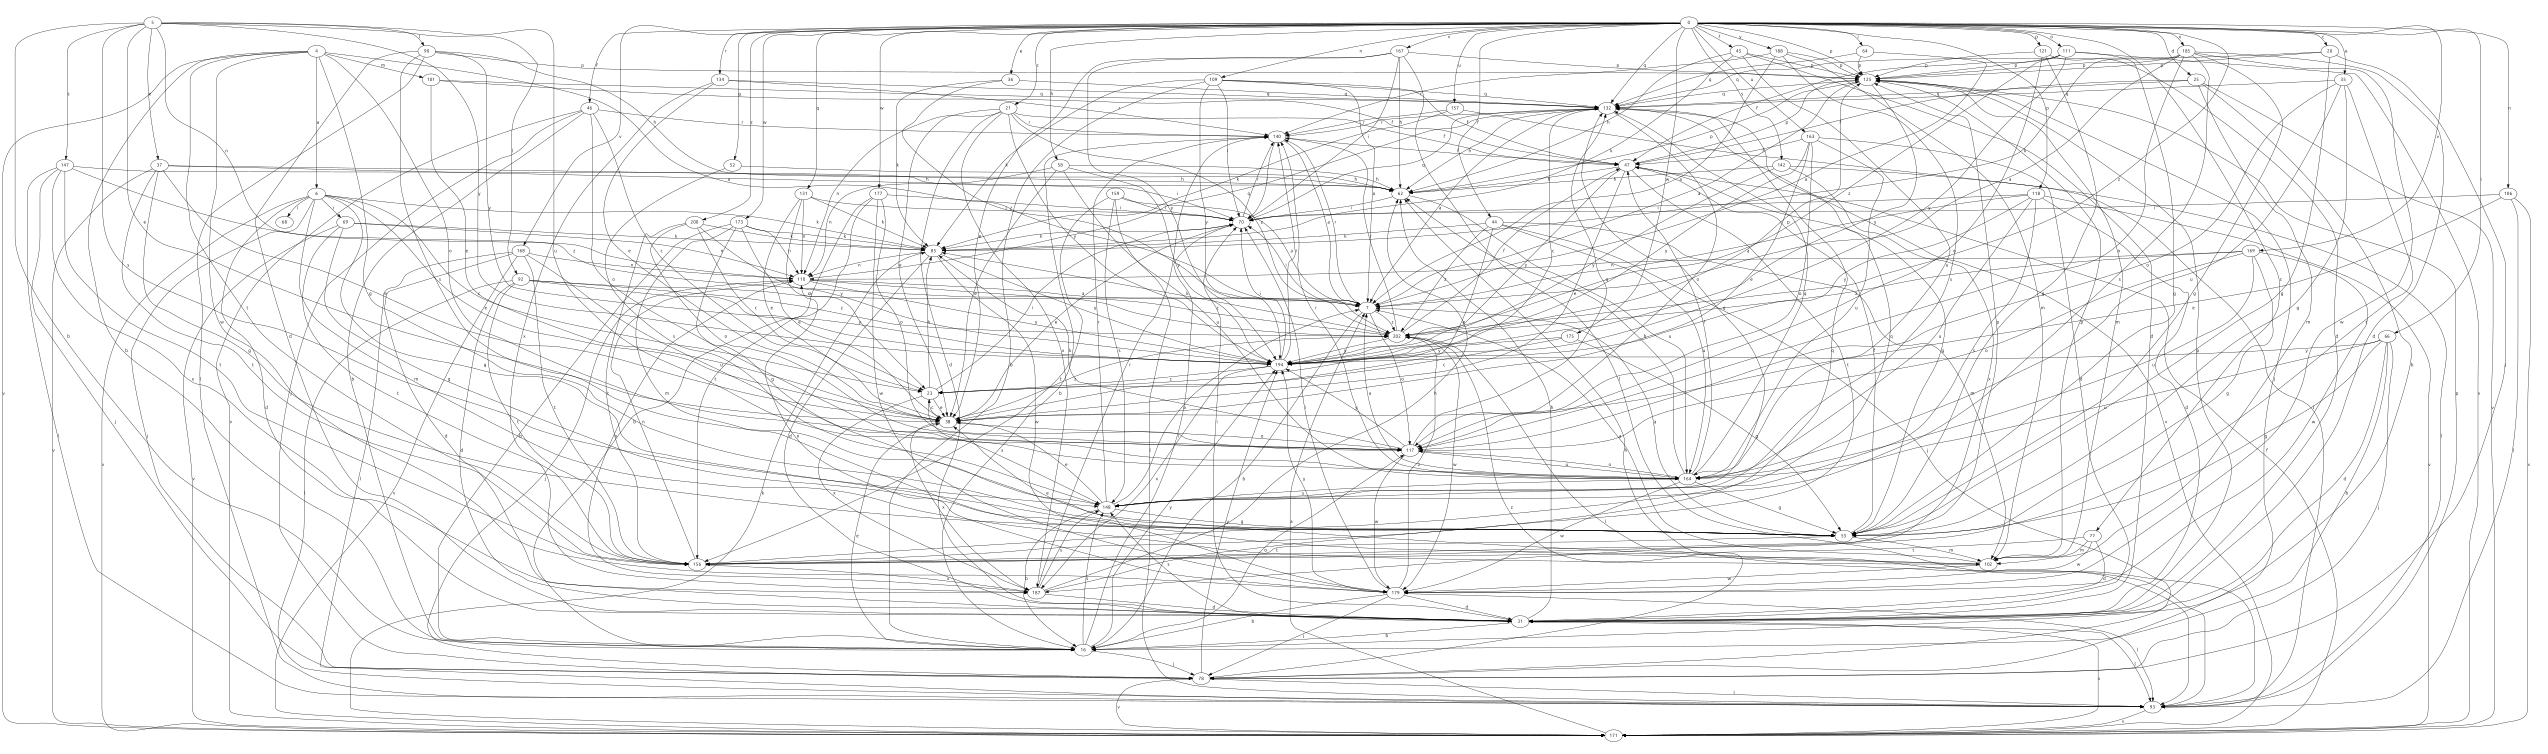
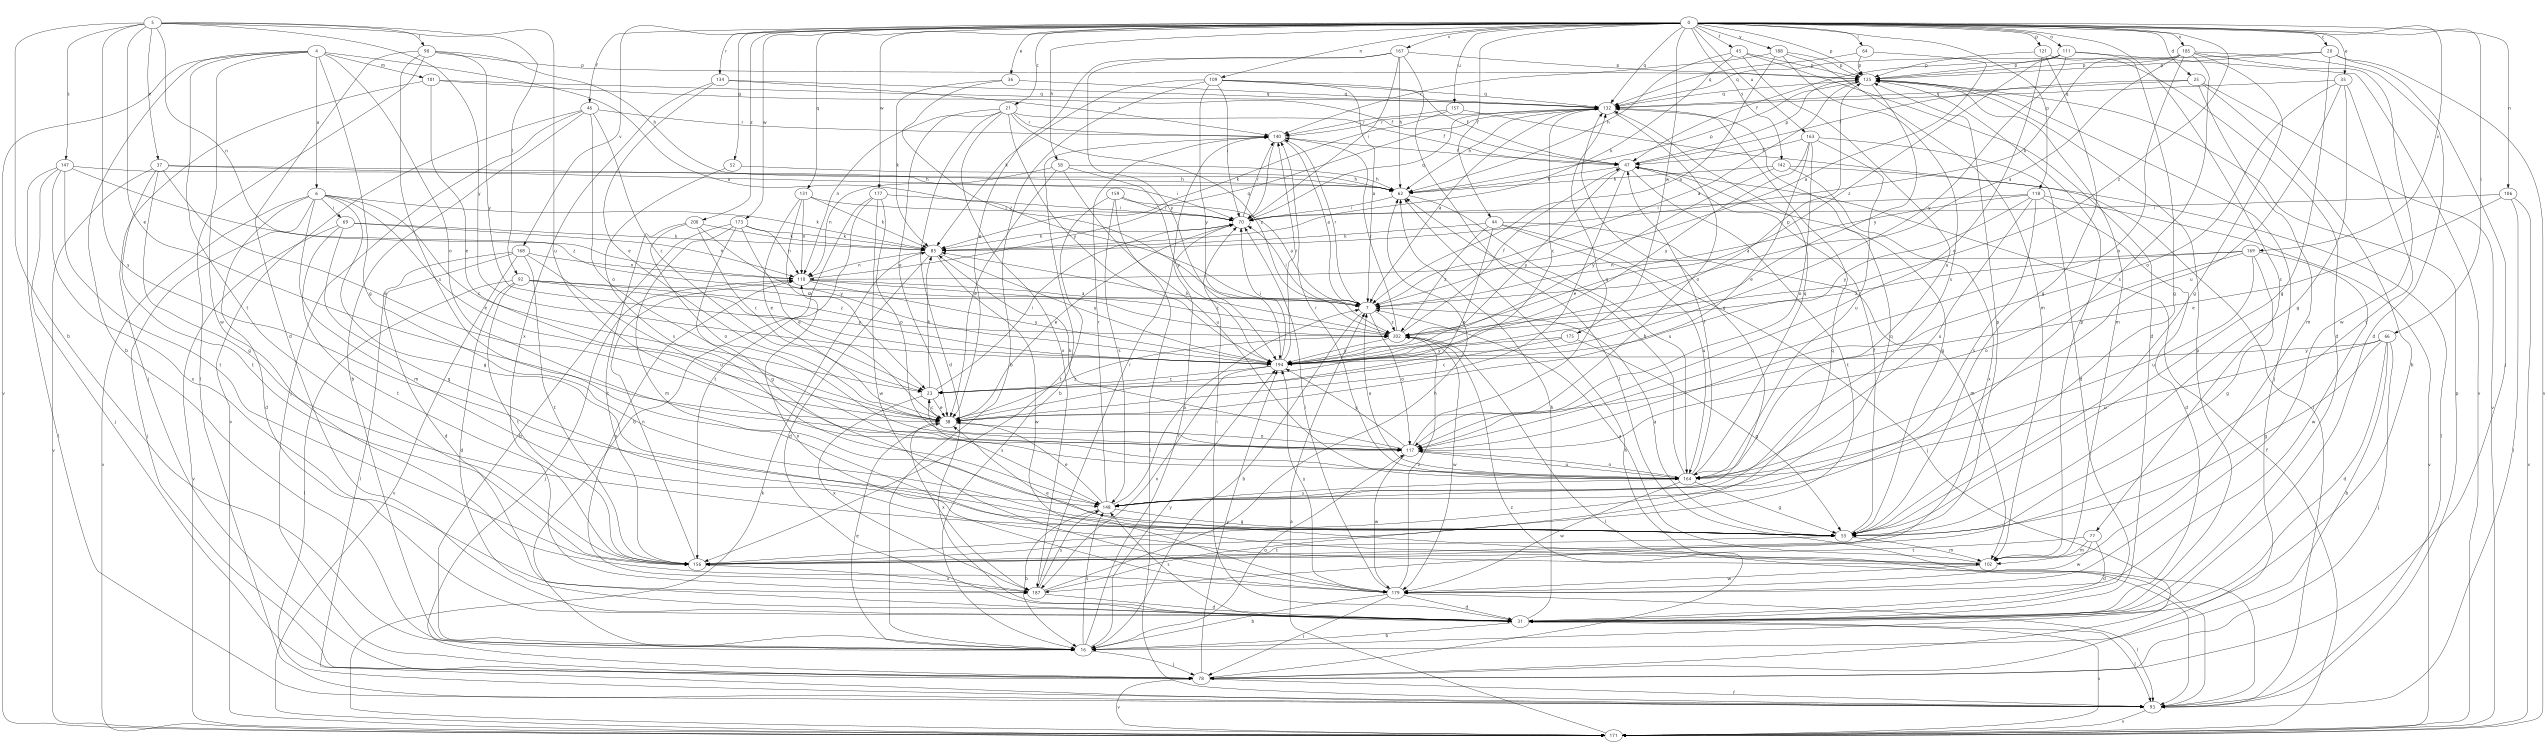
node "68": removed
edge "132" -> "171": now "20" -> "171"
edge "101" -> "78": added, label "j"
edge "78" -> "93": label "l" -> "f"
